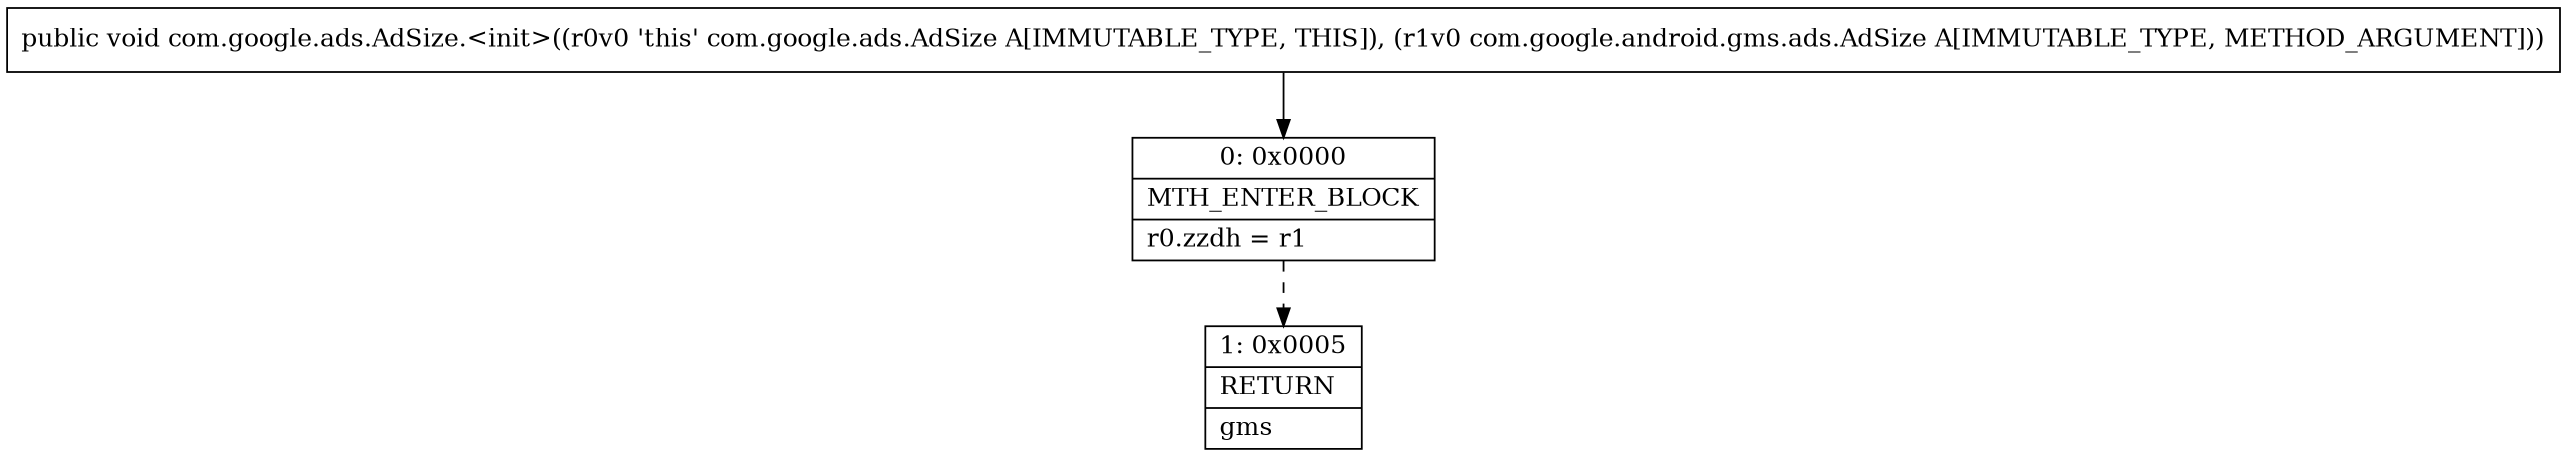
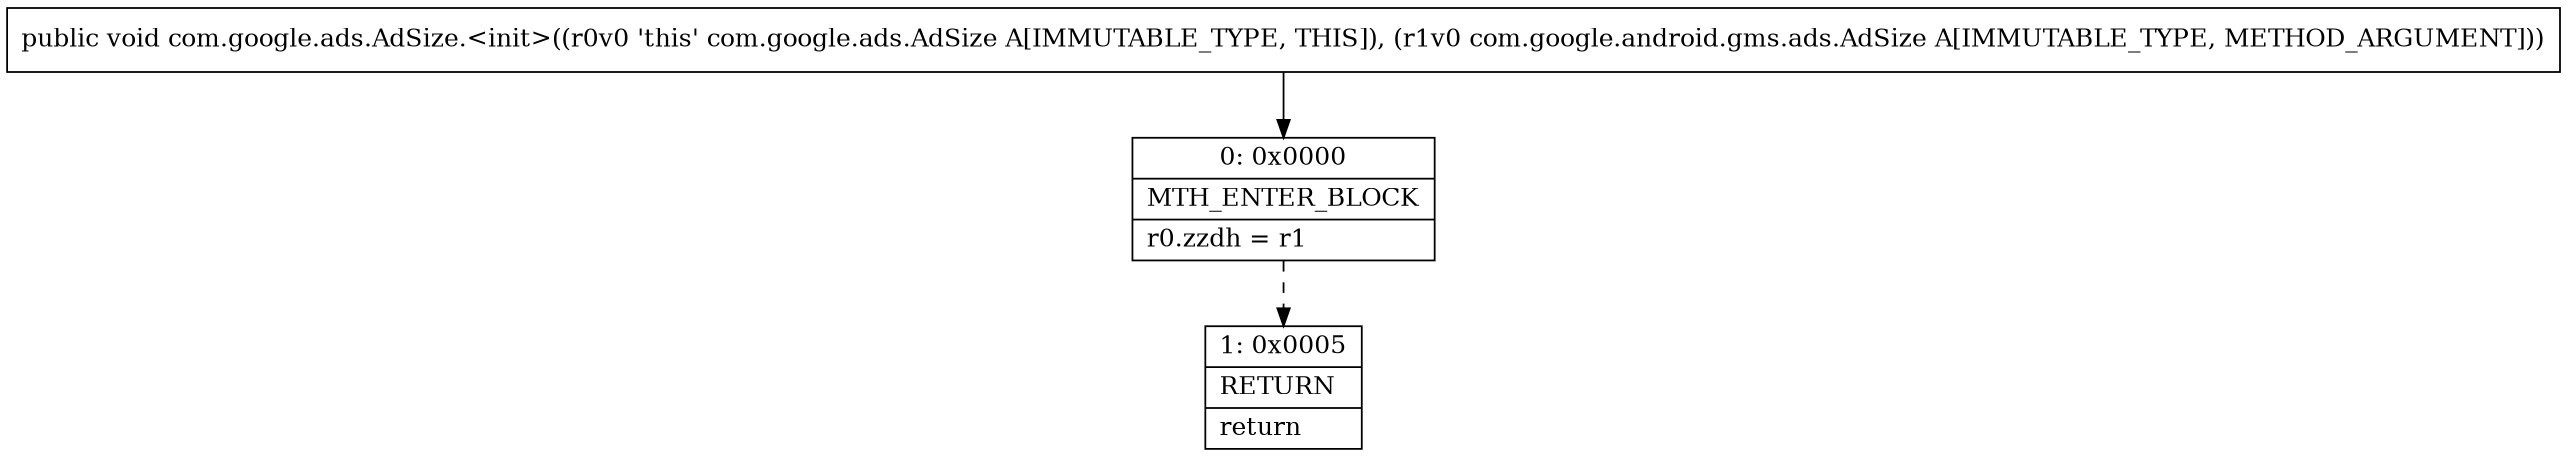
node "1: 0x0005": text "gms" -> "return"
